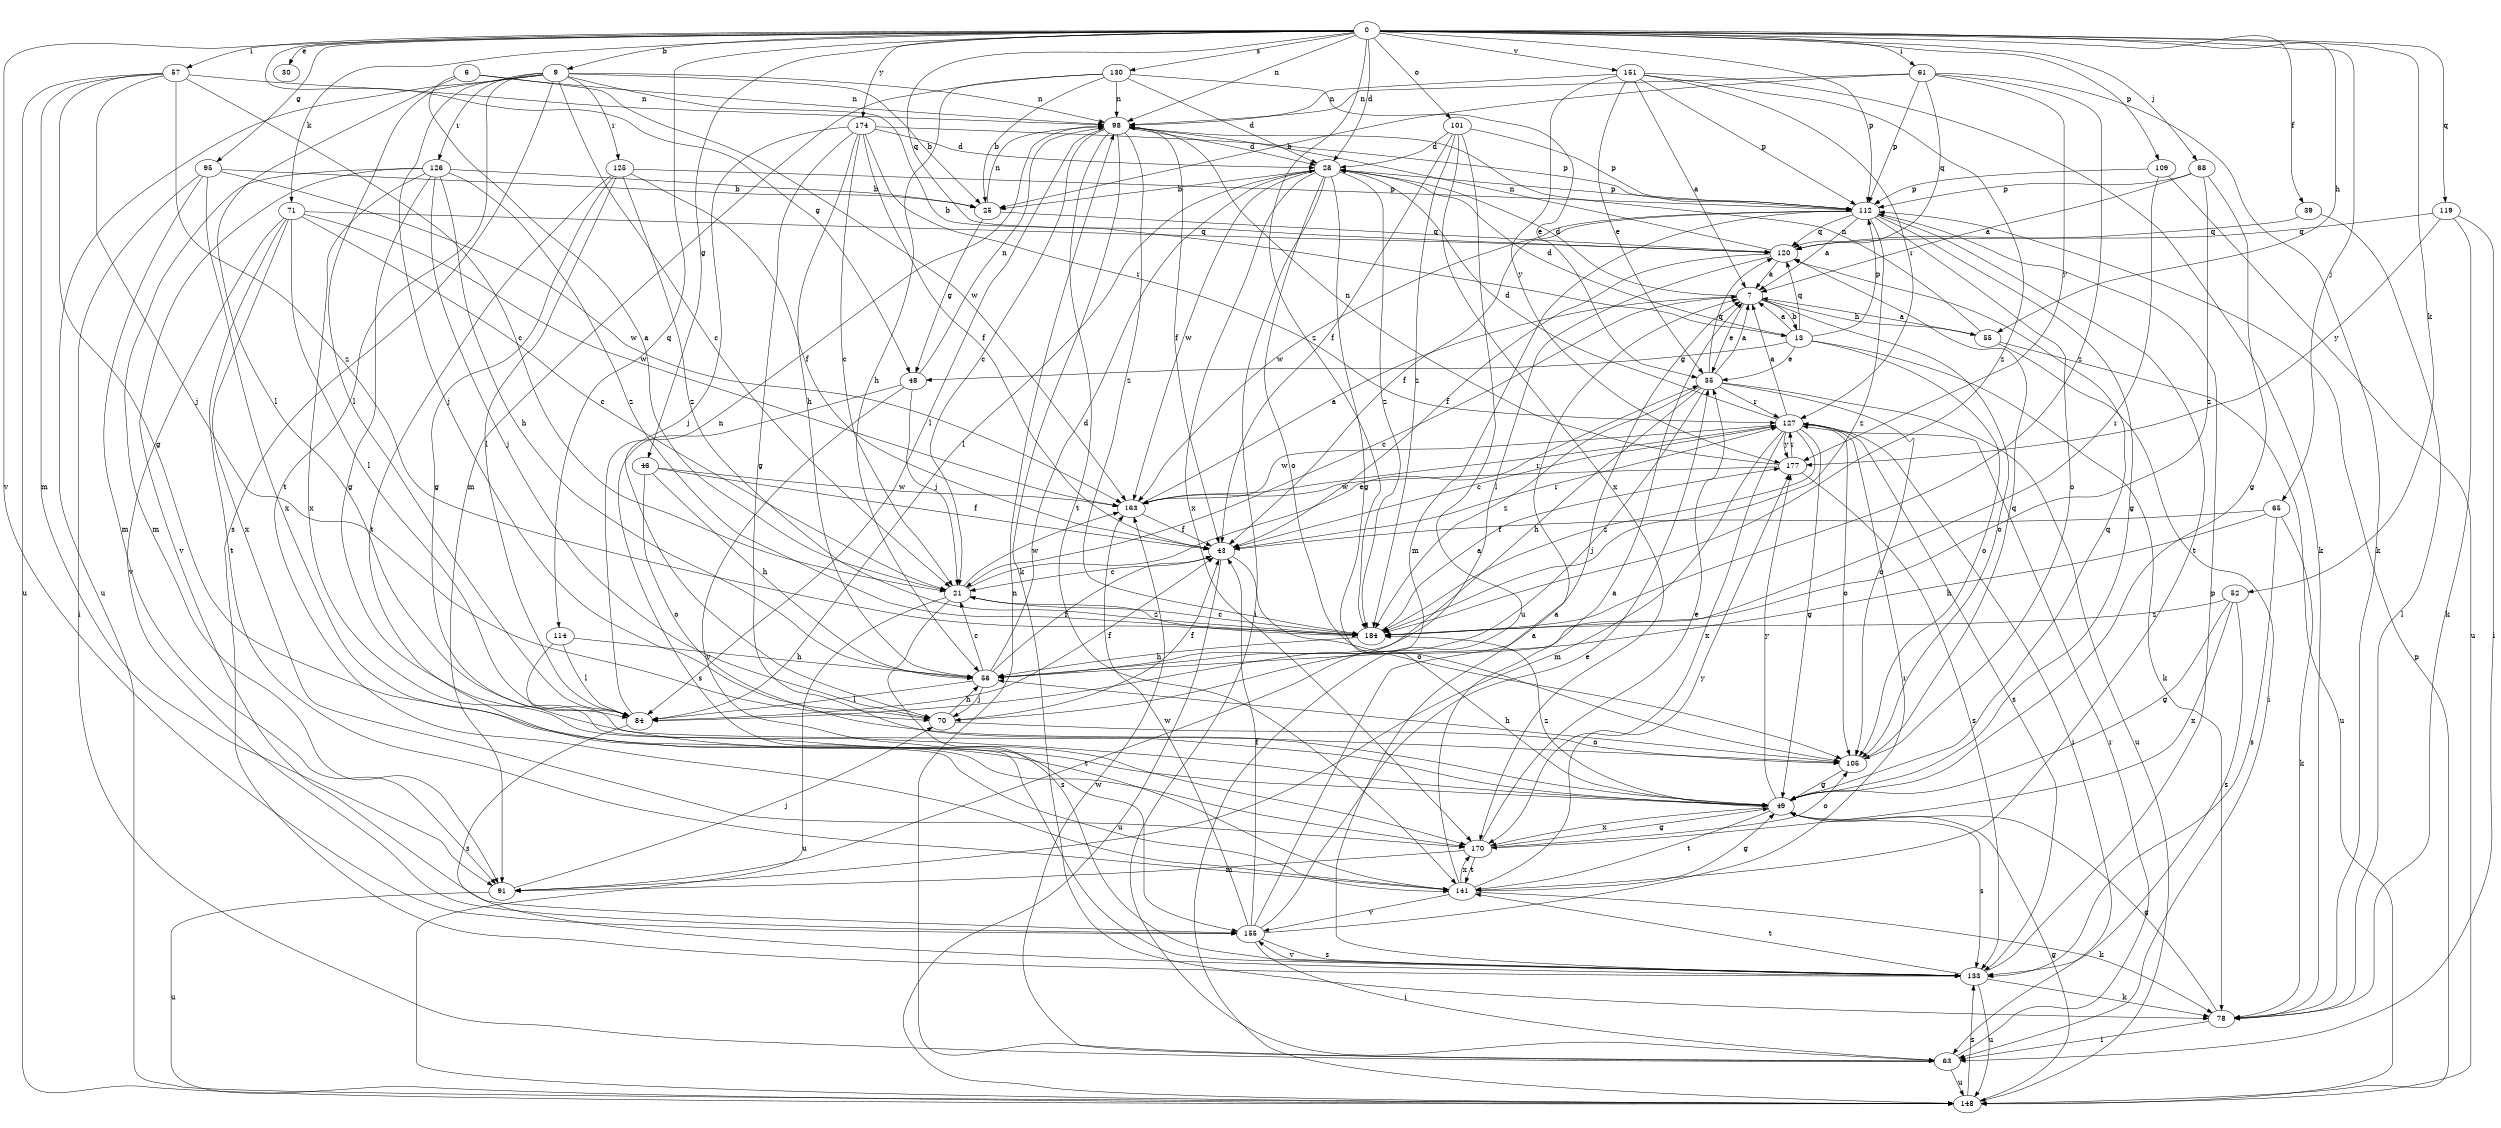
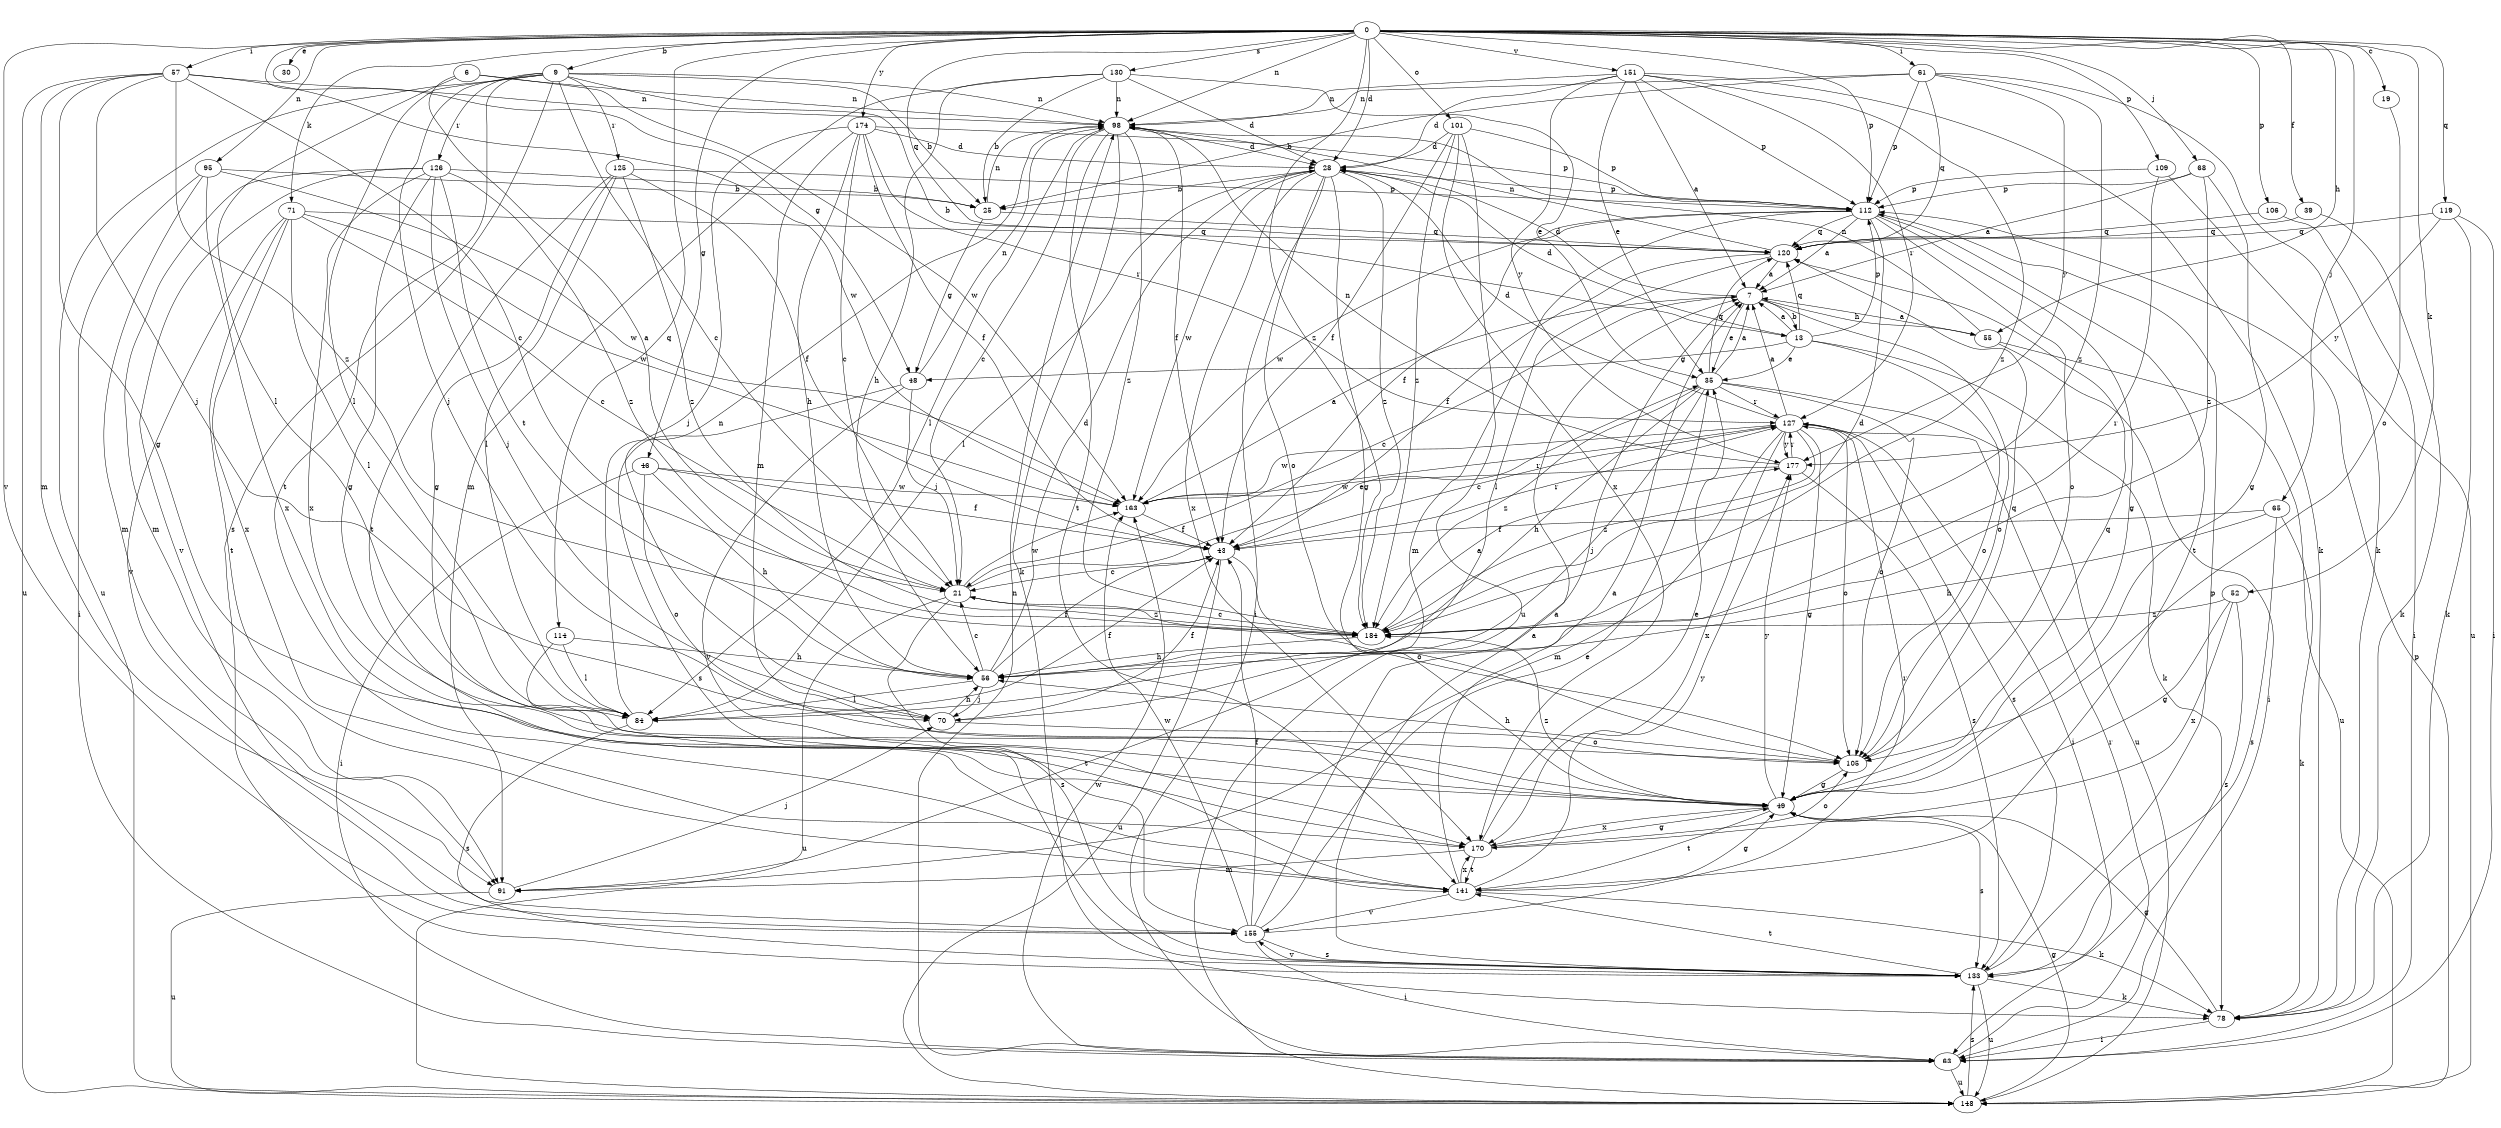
edge "0" -> "95": label "g" -> "n"
node "19": added
edge "151" -> "28": added, label "d"
edge "57" -> "163": added, label "w"
node "106": added
edge "126" -> "56": label "h" -> "t"
edge "112" -> "184": label "z" -> "d"
edge "174" -> "49": label "g" -> "m"
edge "39" -> "78": label "l" -> "k"
edge "46" -> "63": added, label "i"
